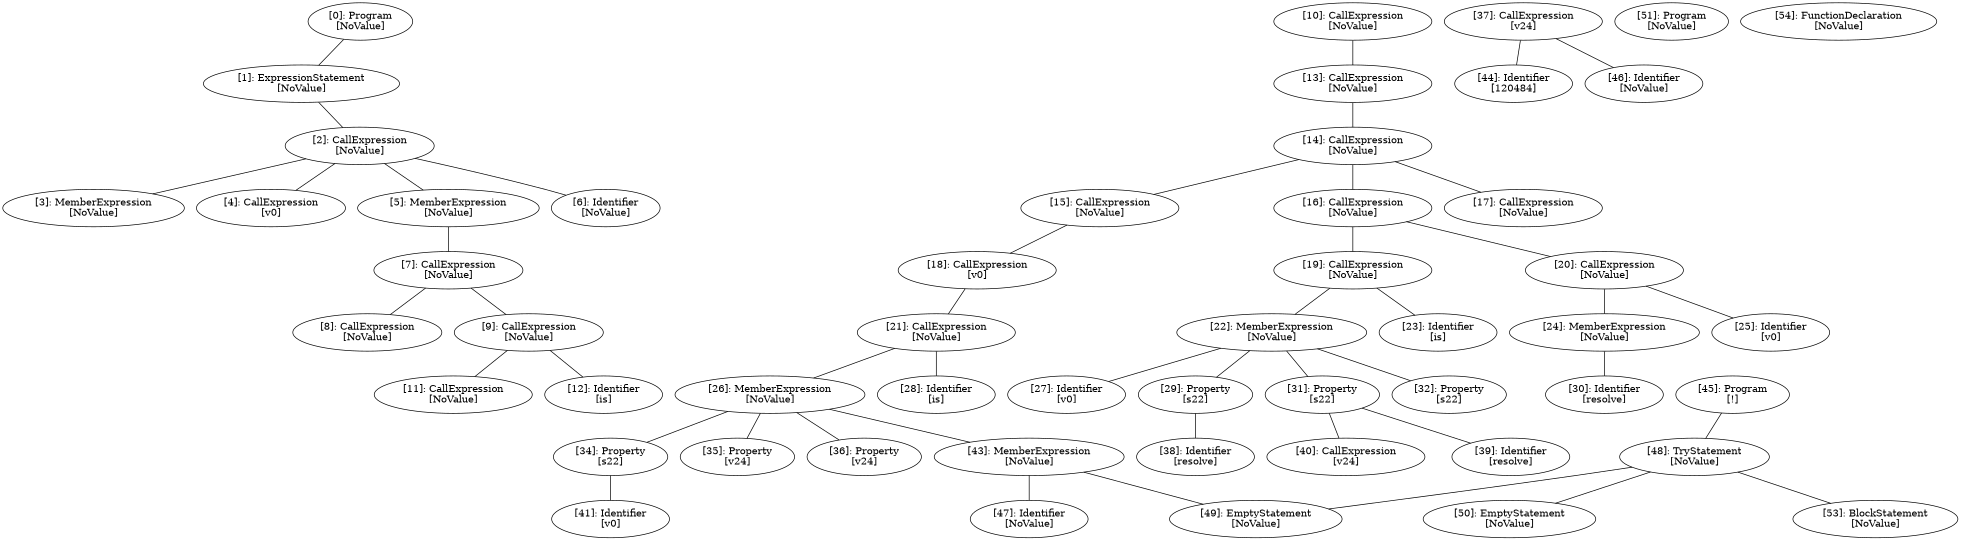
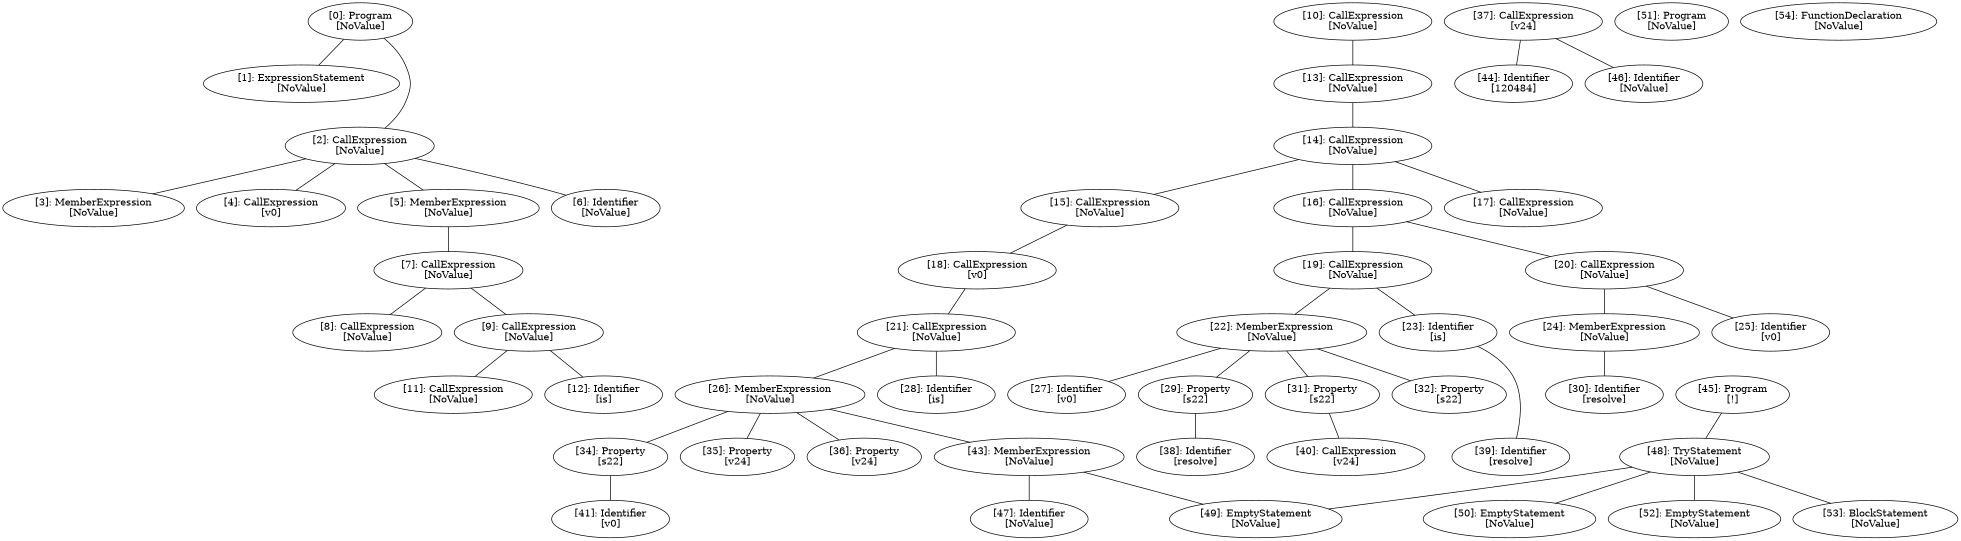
edge "[1]: ExpressionStatement [NoValue]" -- "[2]: CallExpression [NoValue]": now "[0]: Program [NoValue]" -- "[2]: CallExpression [NoValue]"
edge "[31]: Property [s22]" -- "[39]: Identifier [resolve]": now "[23]: Identifier [is]" -- "[39]: Identifier [resolve]"
node "[52]: EmptyStatement [NoValue]": added
